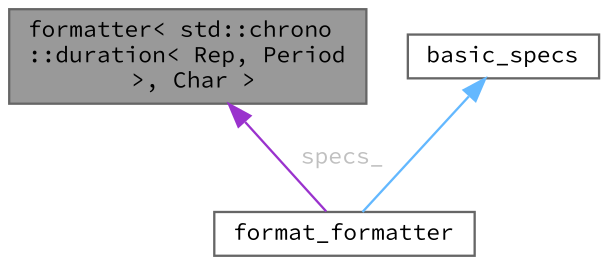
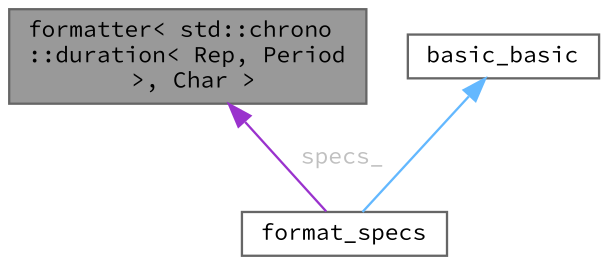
node "basic_specs": label "basic_specs" -> "basic_basic"
node "format_formatter": label "format_formatter" -> "format_specs"
